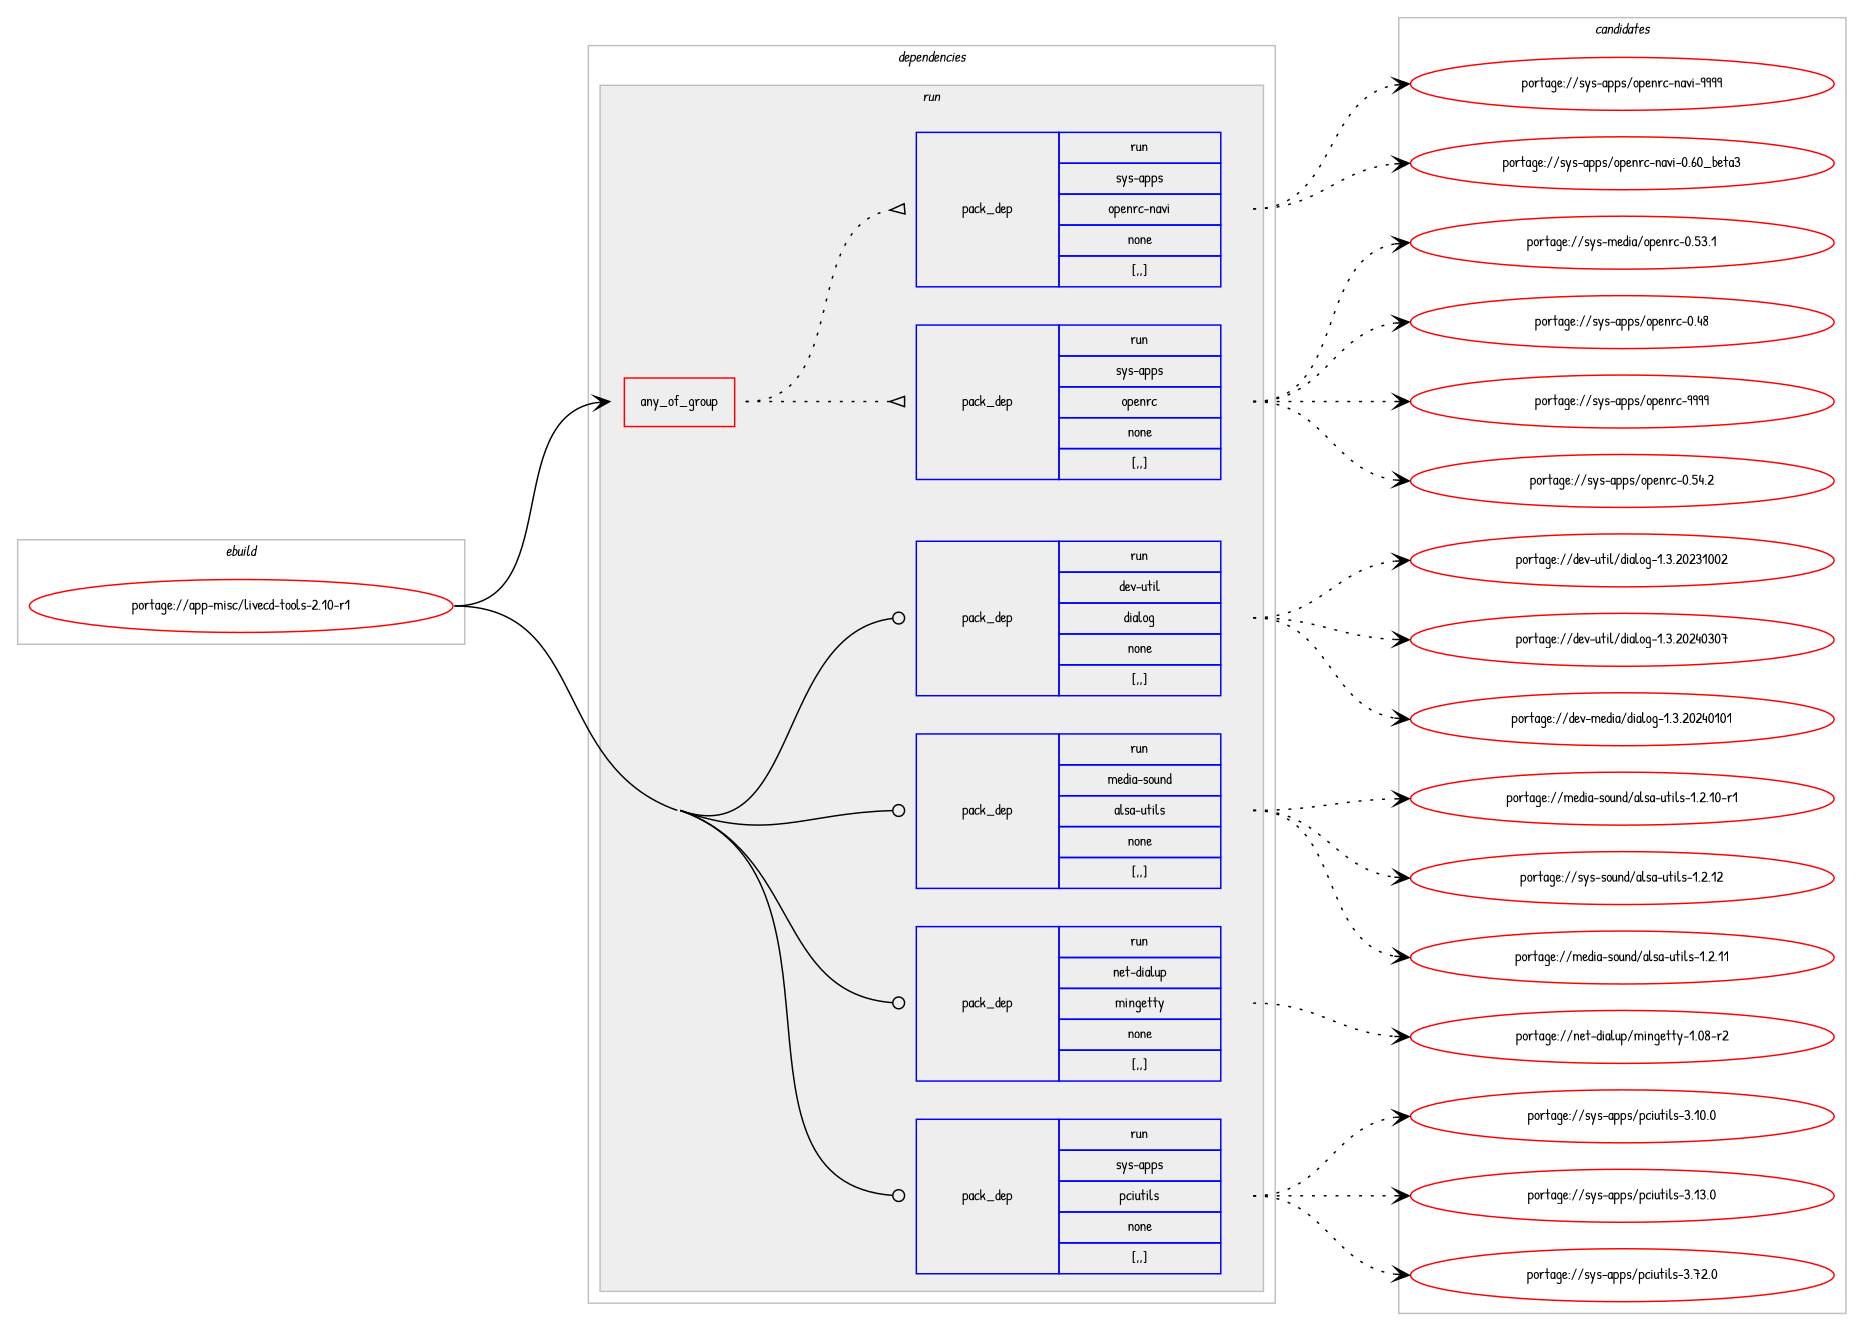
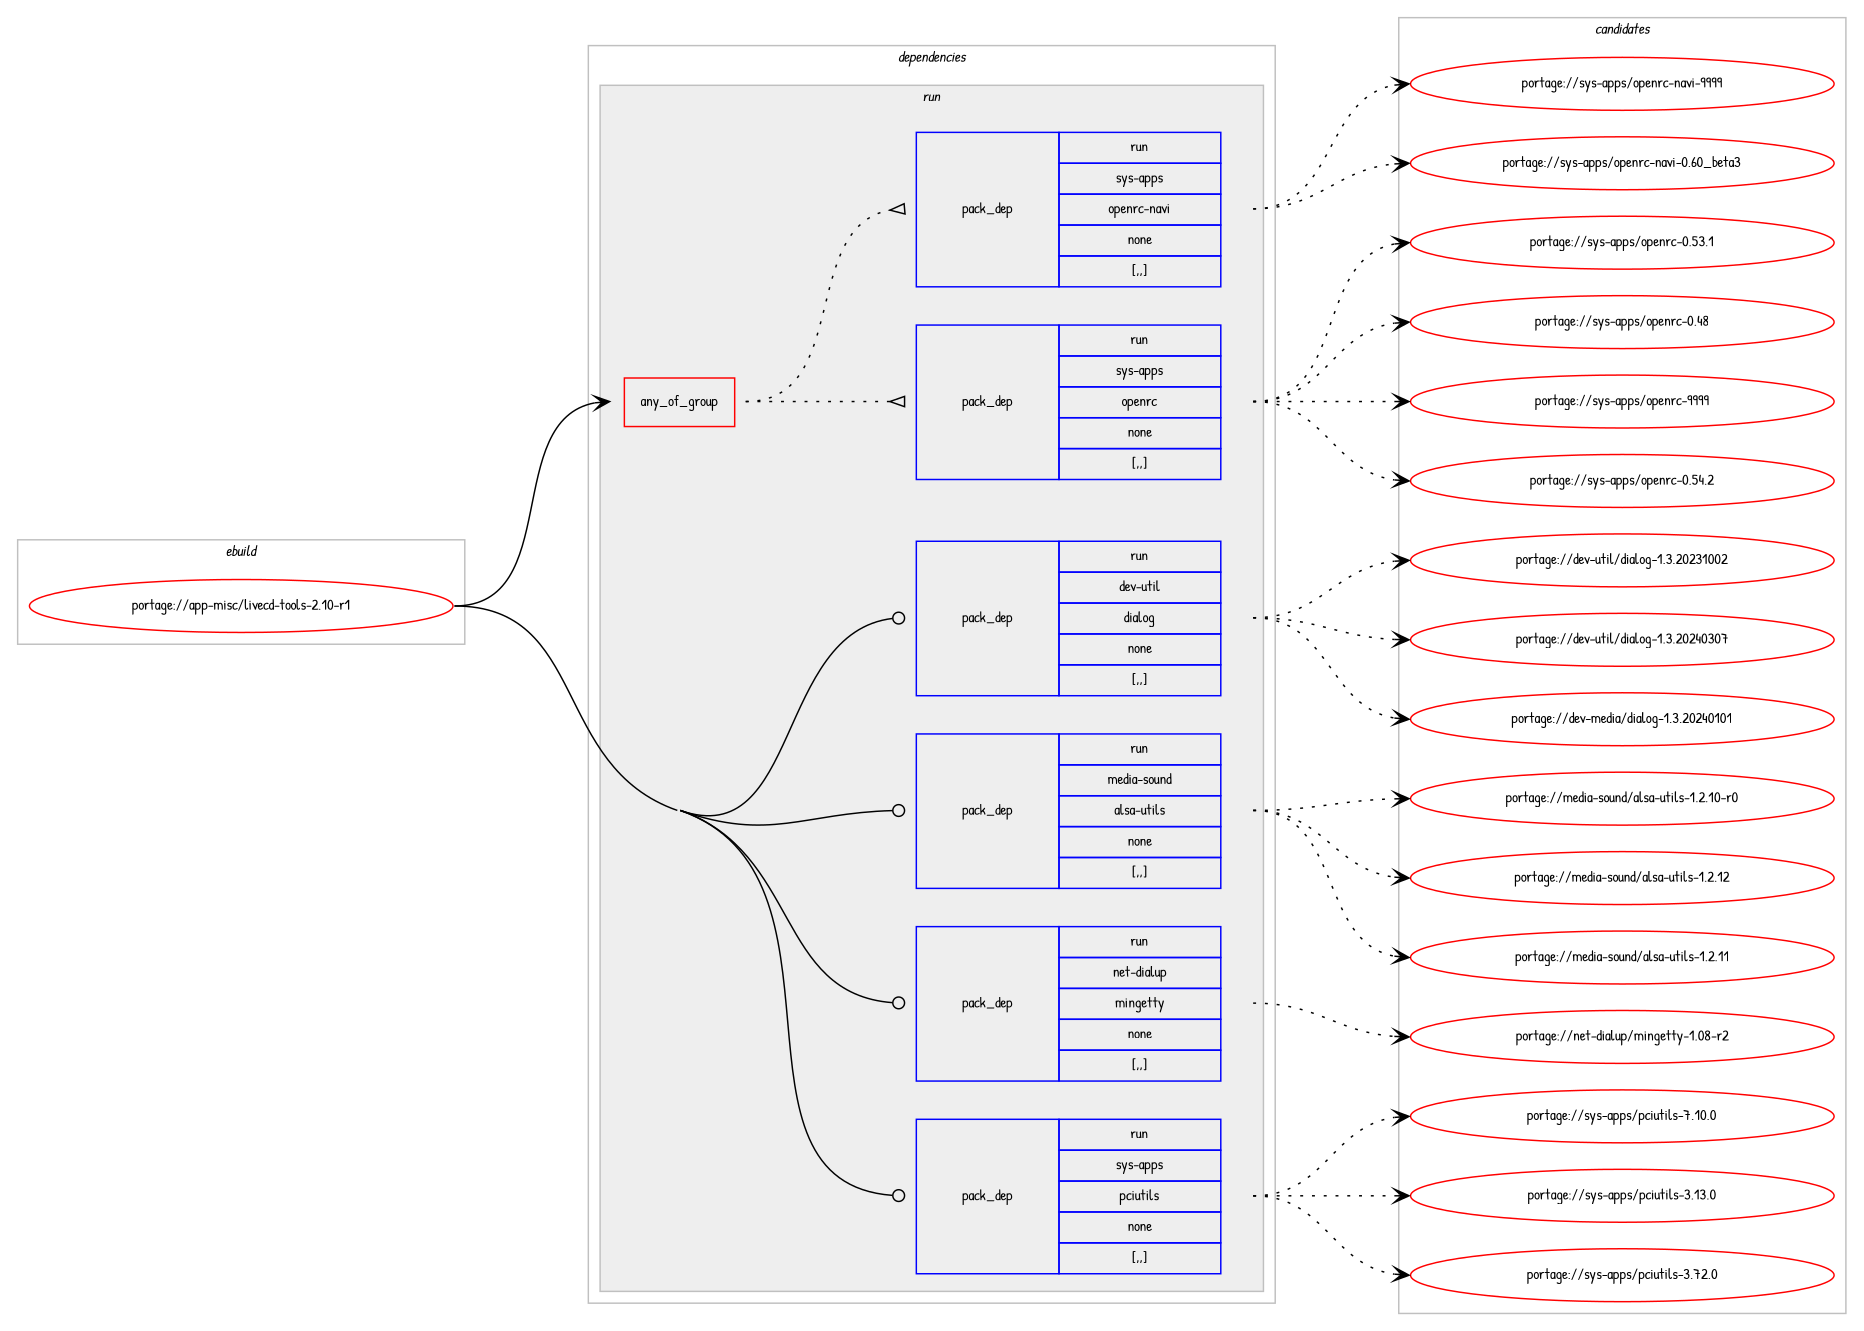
node "portage://sys-media/openrc-0.53.1": label "portage://sys-media/openrc-0.53.1" -> "portage://sys-apps/openrc-0.53.1"
node "portage://media-sound/alsa-utils-1.2.10-r1": label "portage://media-sound/alsa-utils-1.2.10-r1" -> "portage://media-sound/alsa-utils-1.2.10-r0"
node "portage://sys-sound/alsa-utils-1.2.12": label "portage://sys-sound/alsa-utils-1.2.12" -> "portage://media-sound/alsa-utils-1.2.12"
node "portage://sys-apps/pciutils-3.10.0": label "portage://sys-apps/pciutils-3.10.0" -> "portage://sys-apps/pciutils-7.10.0"
